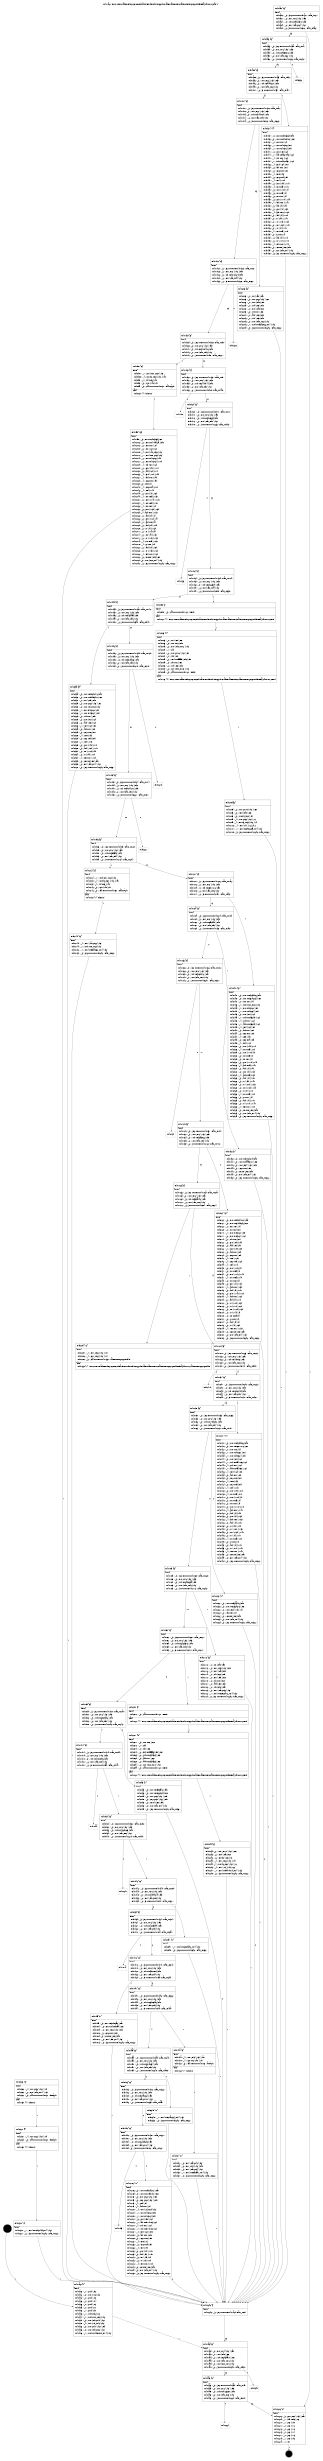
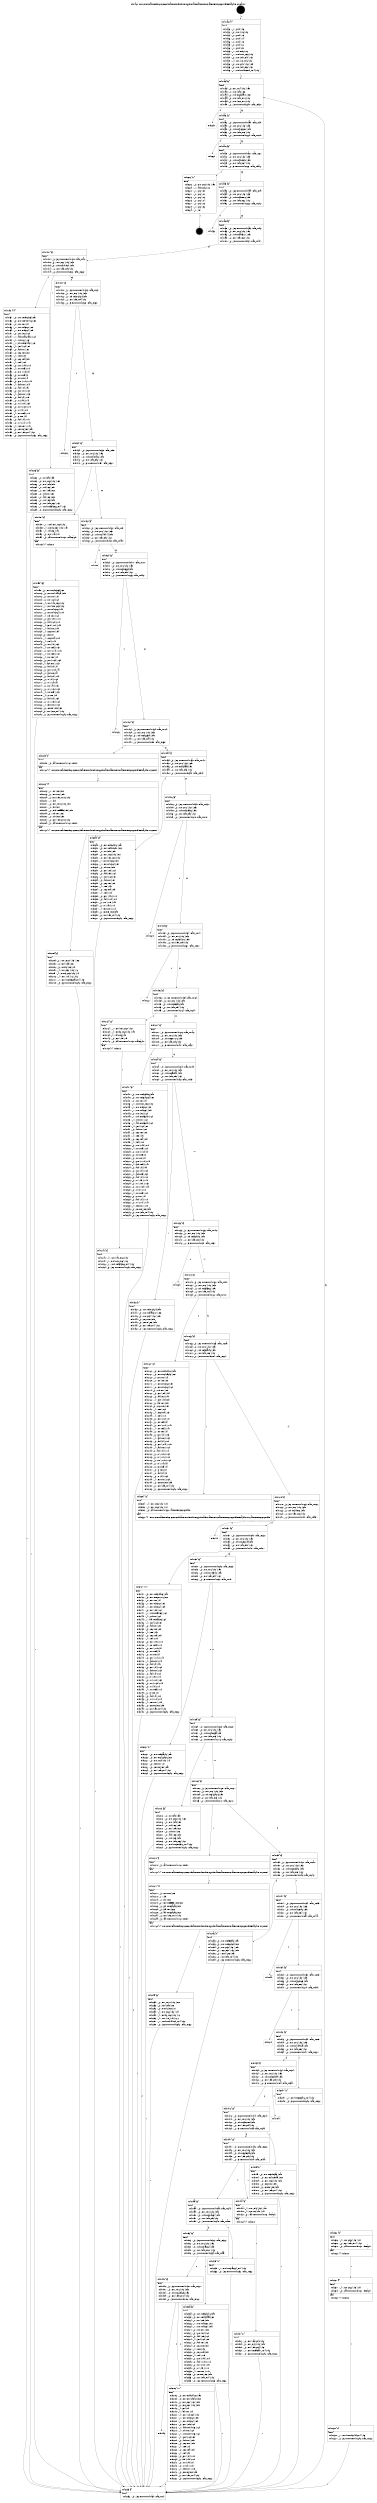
edge "0x401aee [25]" -> "0x401f57 [144]": now "0x401b07 [25]" -> "0x401f57 [144]"
node "0x40255a [83]": added
edge "0x401aa6 [22]" -> "0x402606 [21]": now "0x401aa6 [22]" -> "0x401abc [25]"
